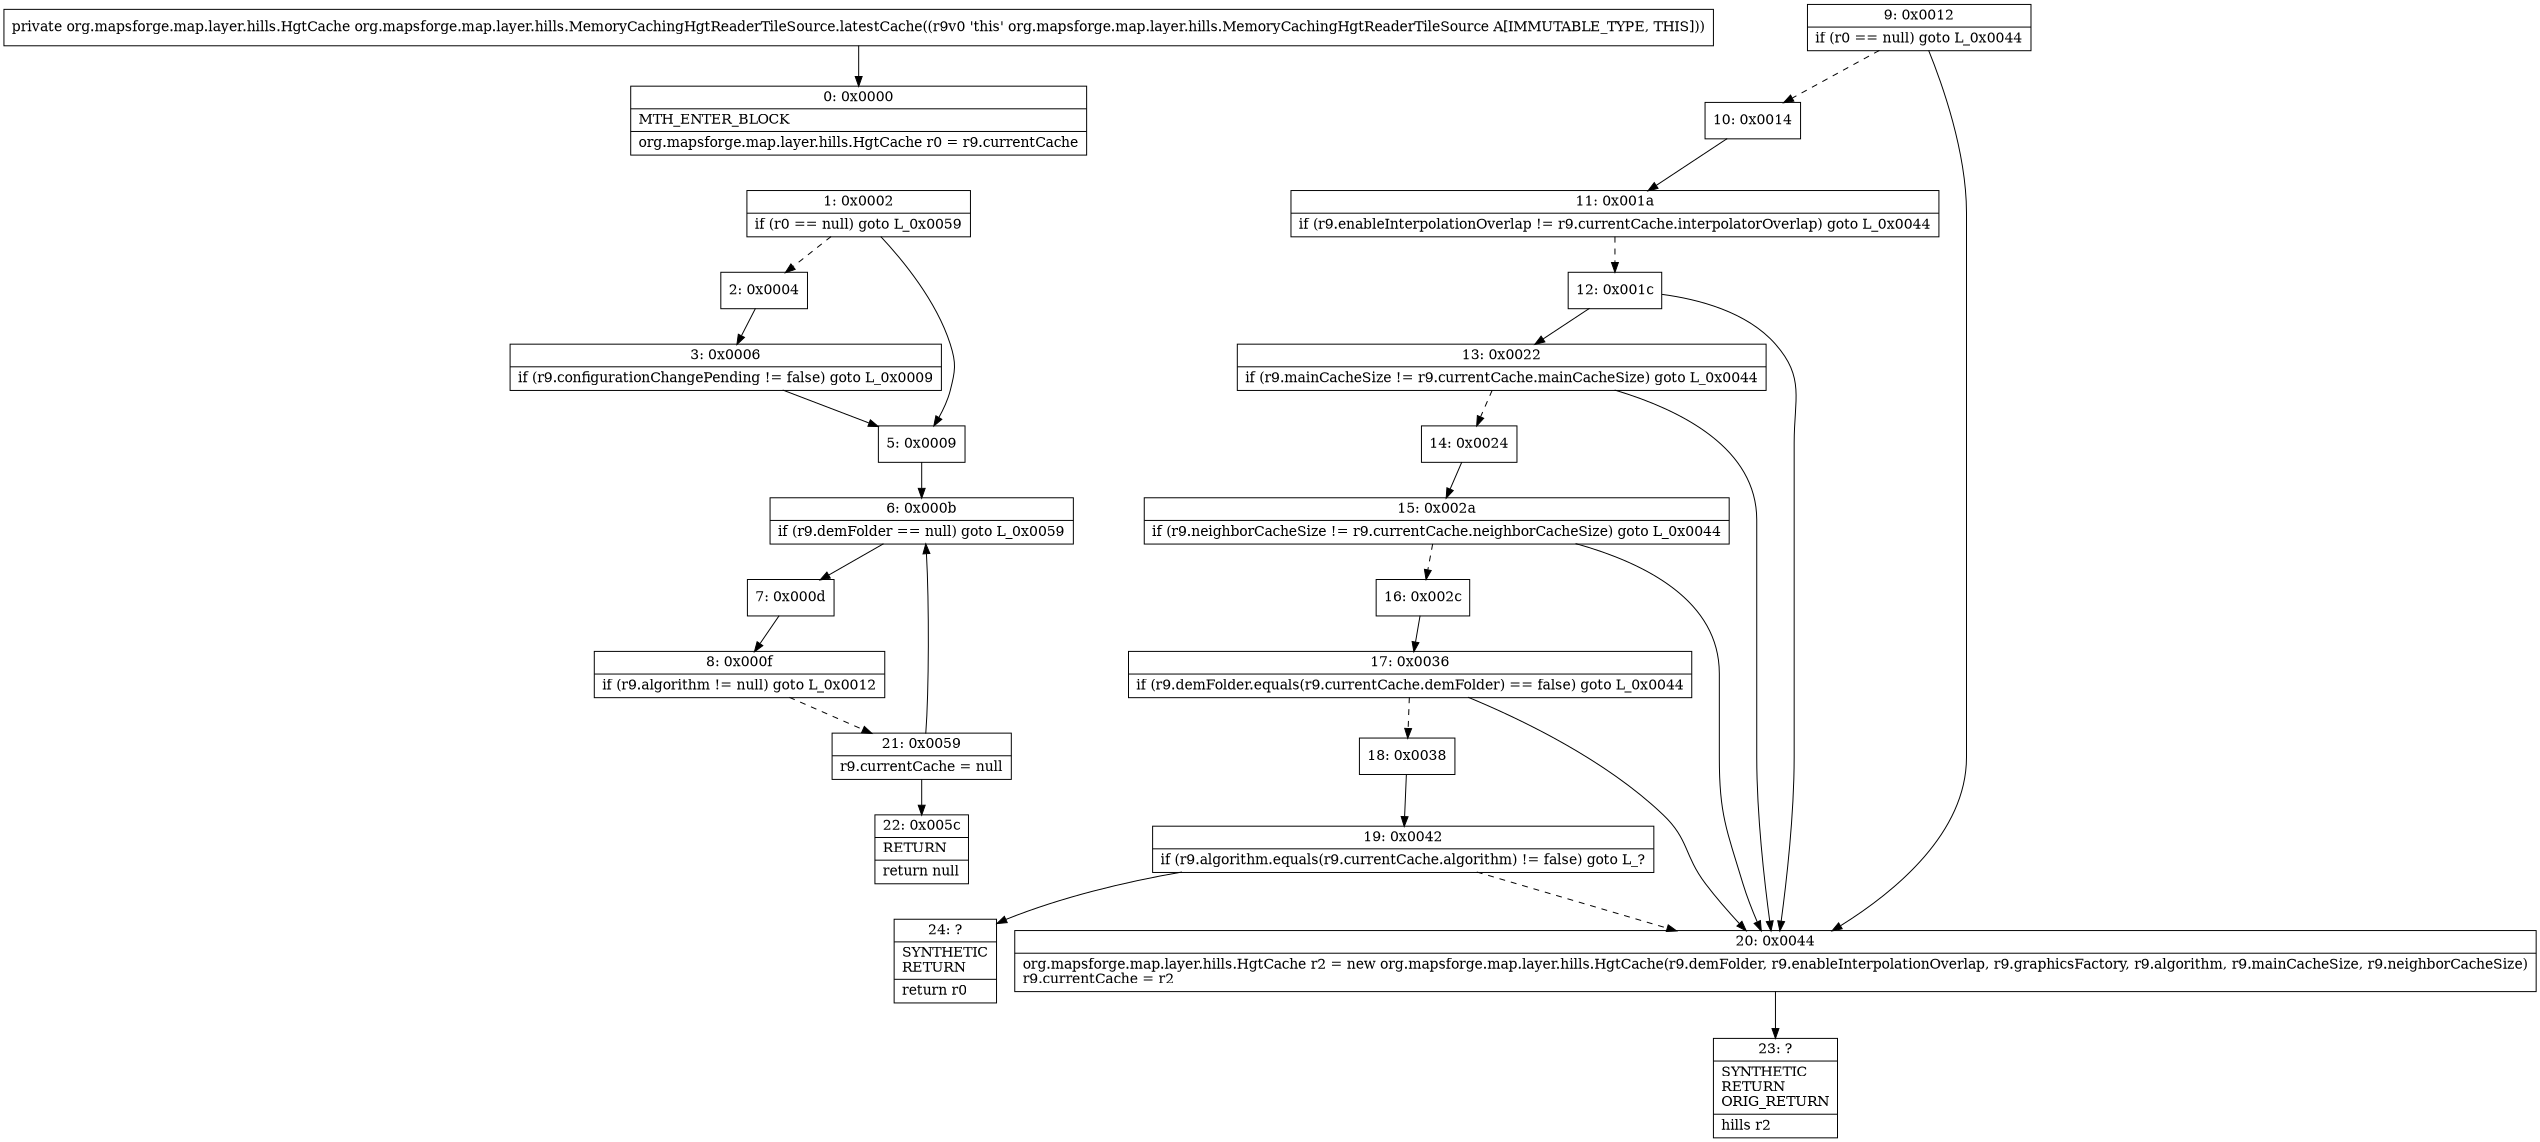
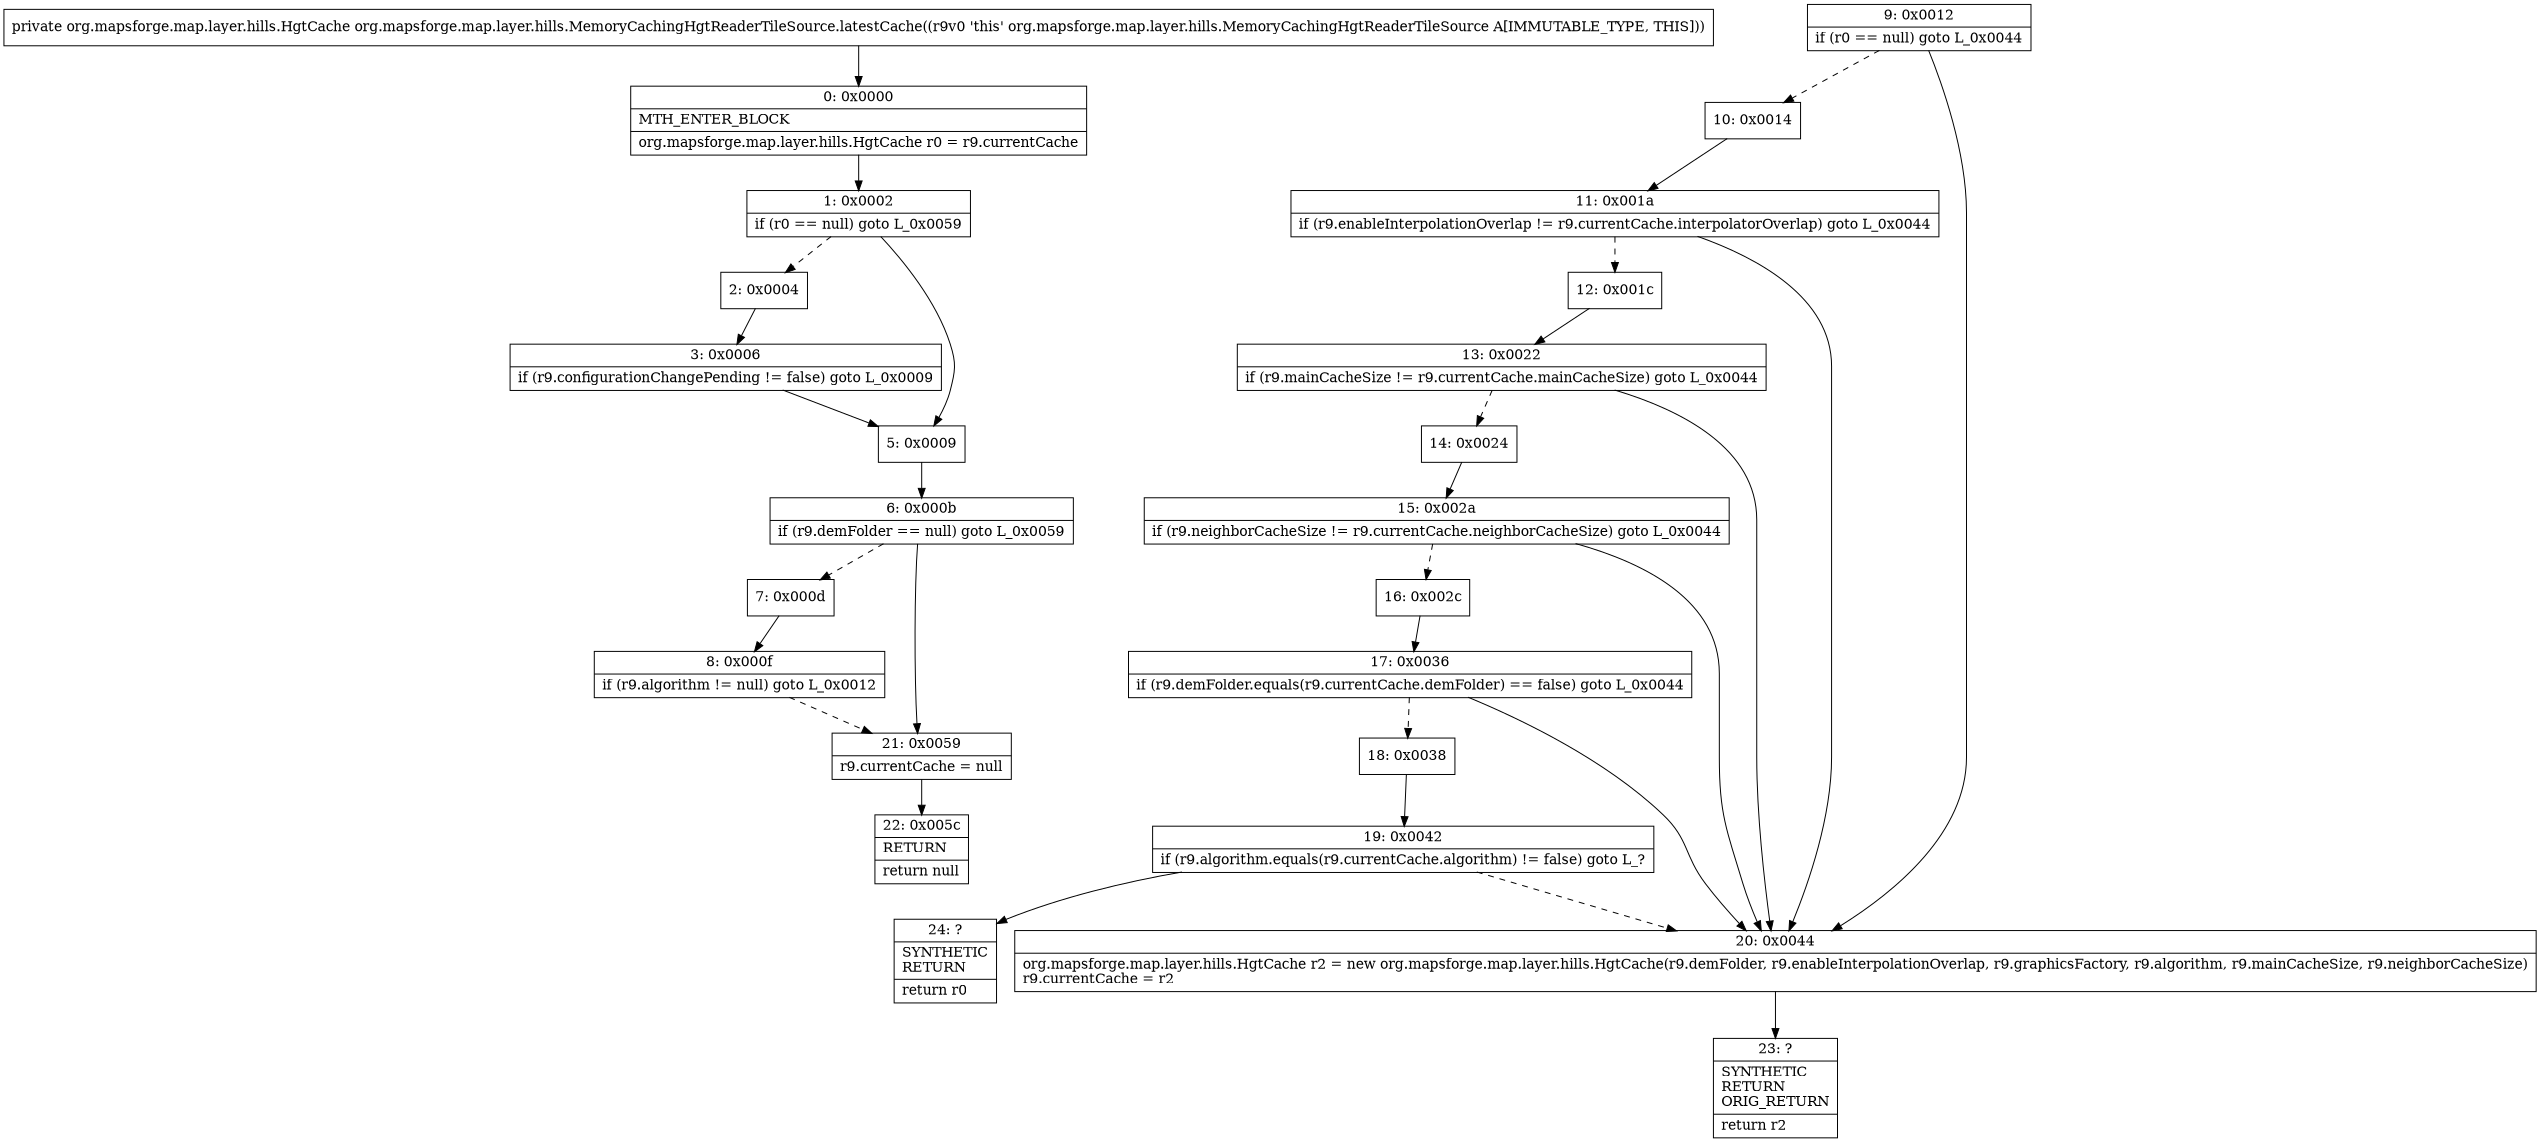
edge "0: 0x0000" -> "1: 0x0002": added
edge "6: 0x000b" -> "7: 0x000d": style solid -> dashed
edge "12: 0x001c" -> "20: 0x0044": now "11: 0x001a" -> "20: 0x0044"
edge "21: 0x0059" -> "6: 0x000b": reversed
node "23: ?": text "hills r2" -> "return r2"
